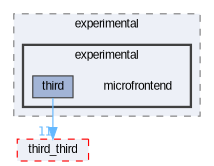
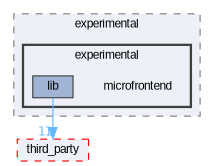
node "third": label "third" -> "lib"
node "third_third": label "third_third" -> "third_party"
